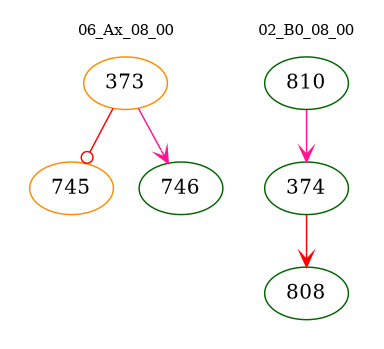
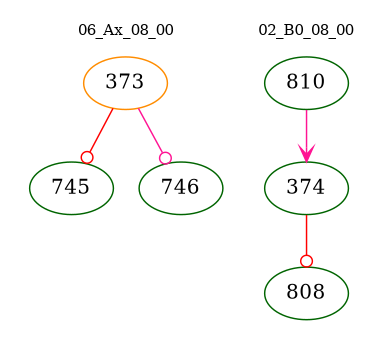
edge "373" -> "746": arrowhead vee -> odot
node "745": color darkorange -> darkgreen
edge "374" -> "808": arrowhead vee -> odot
